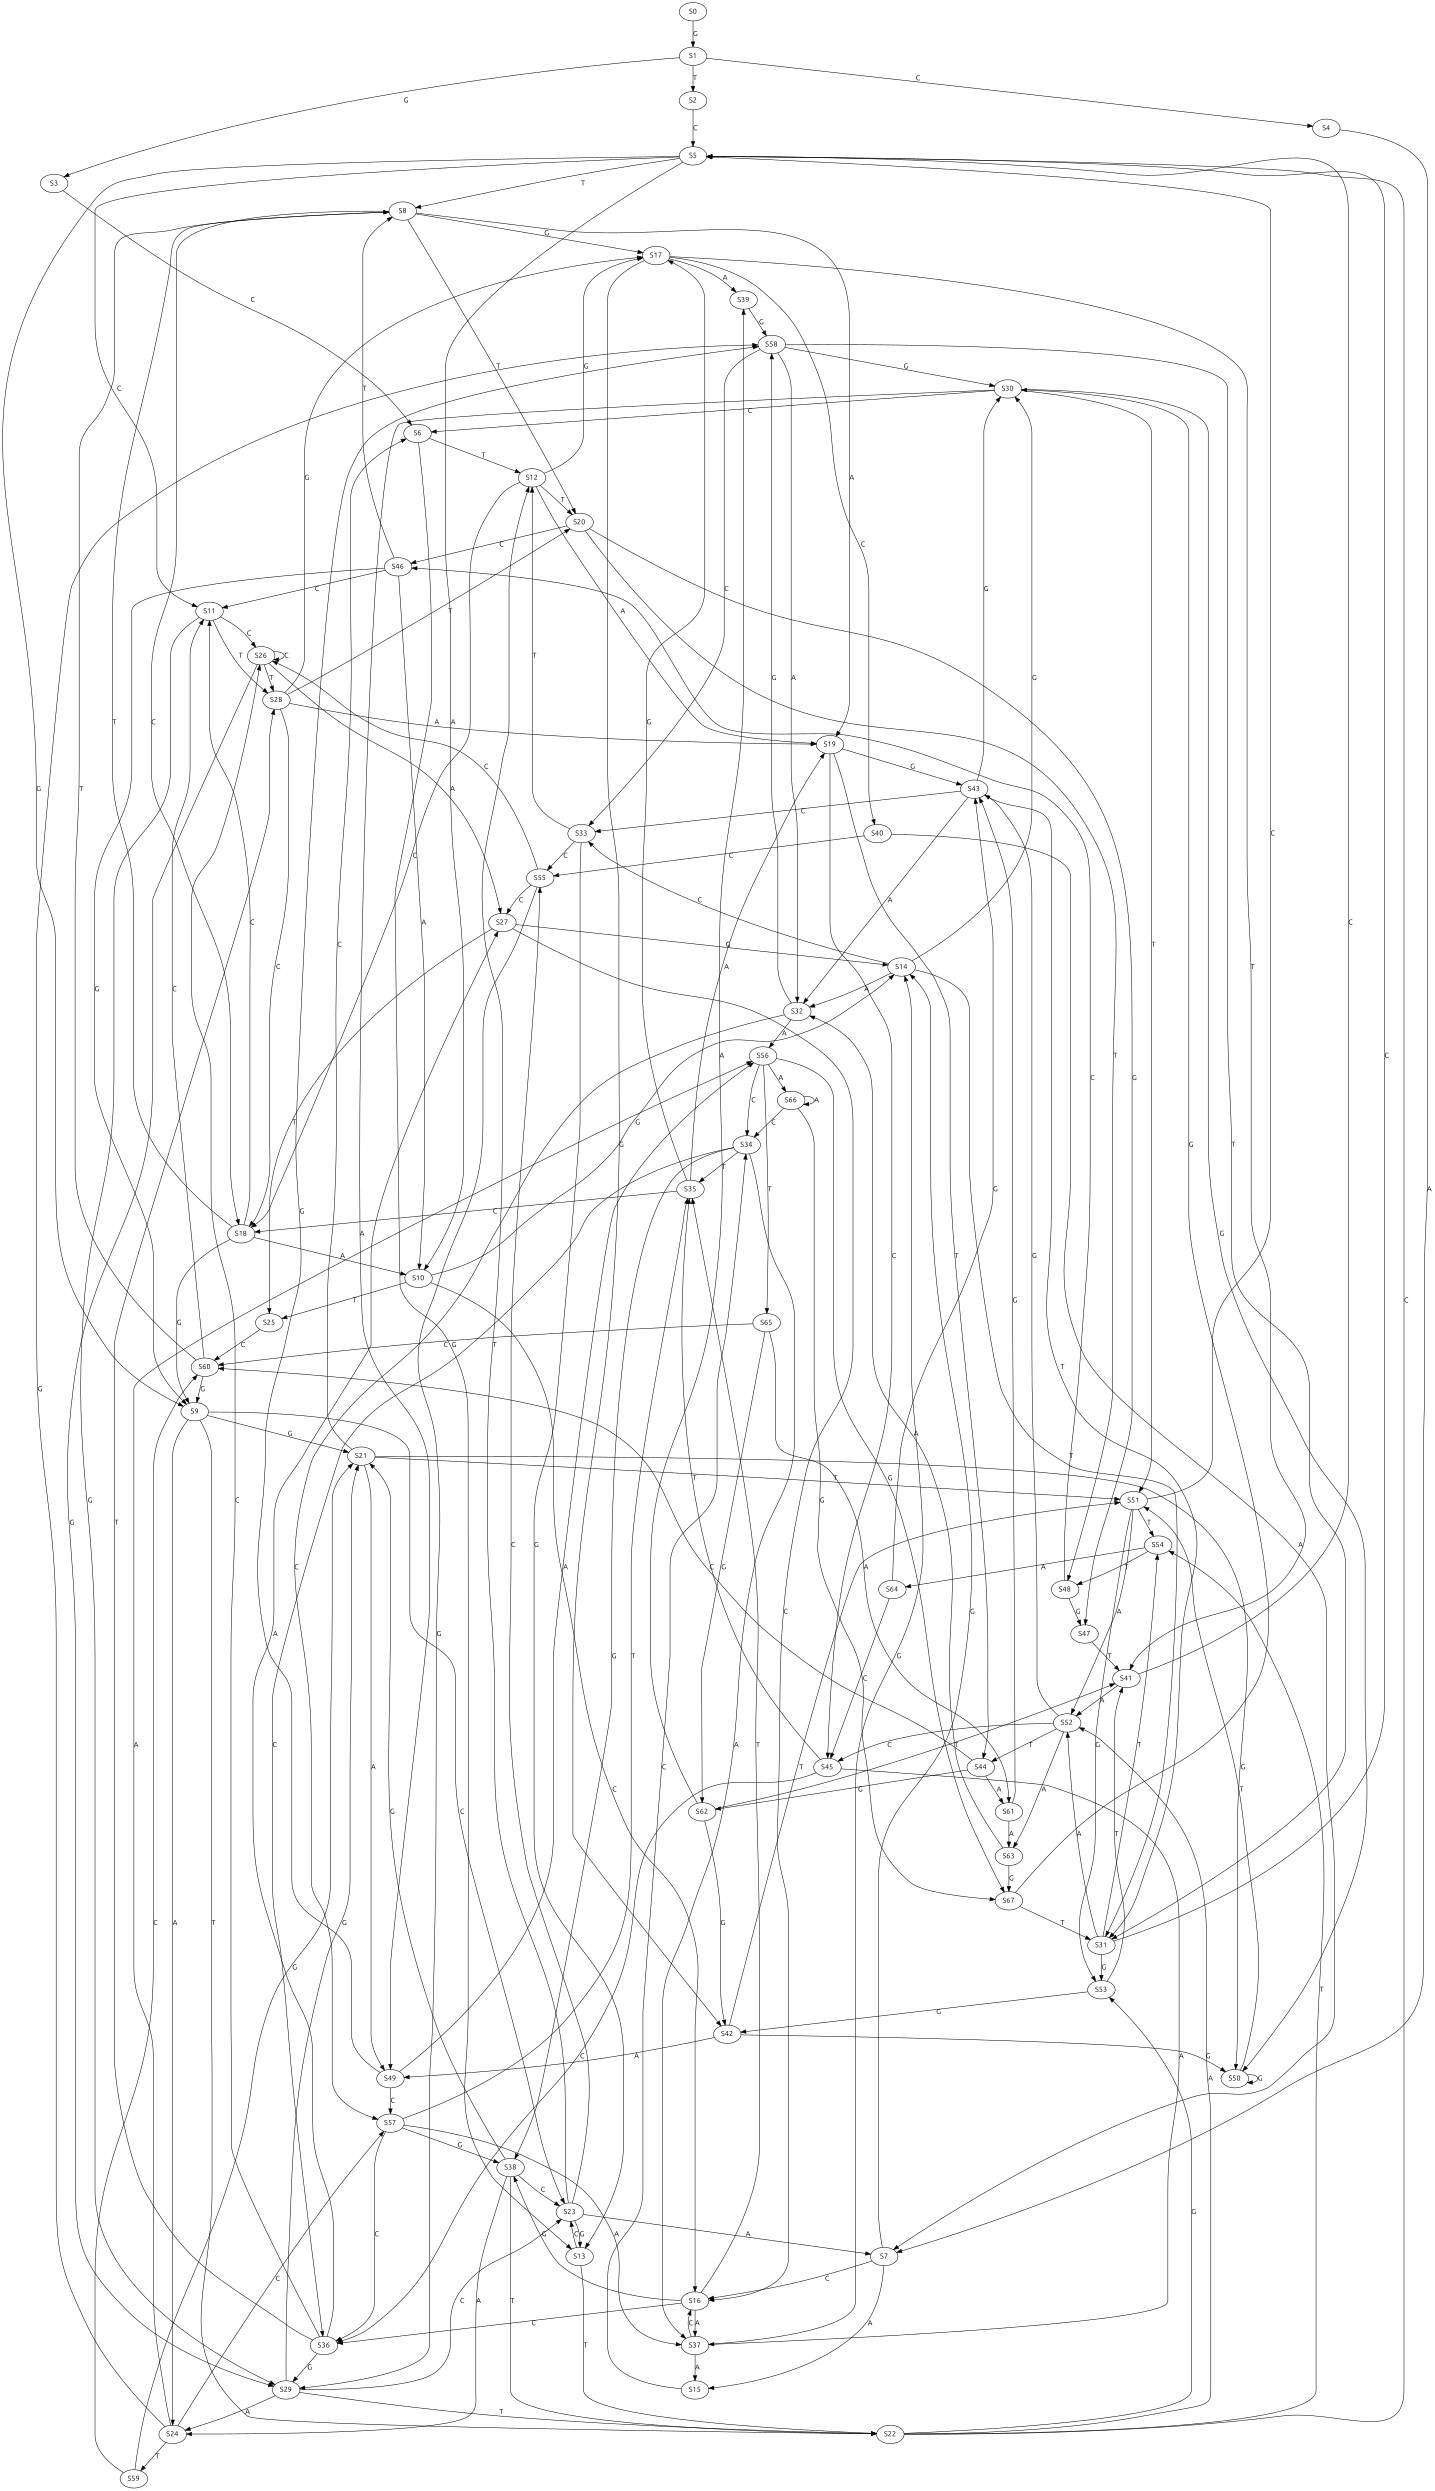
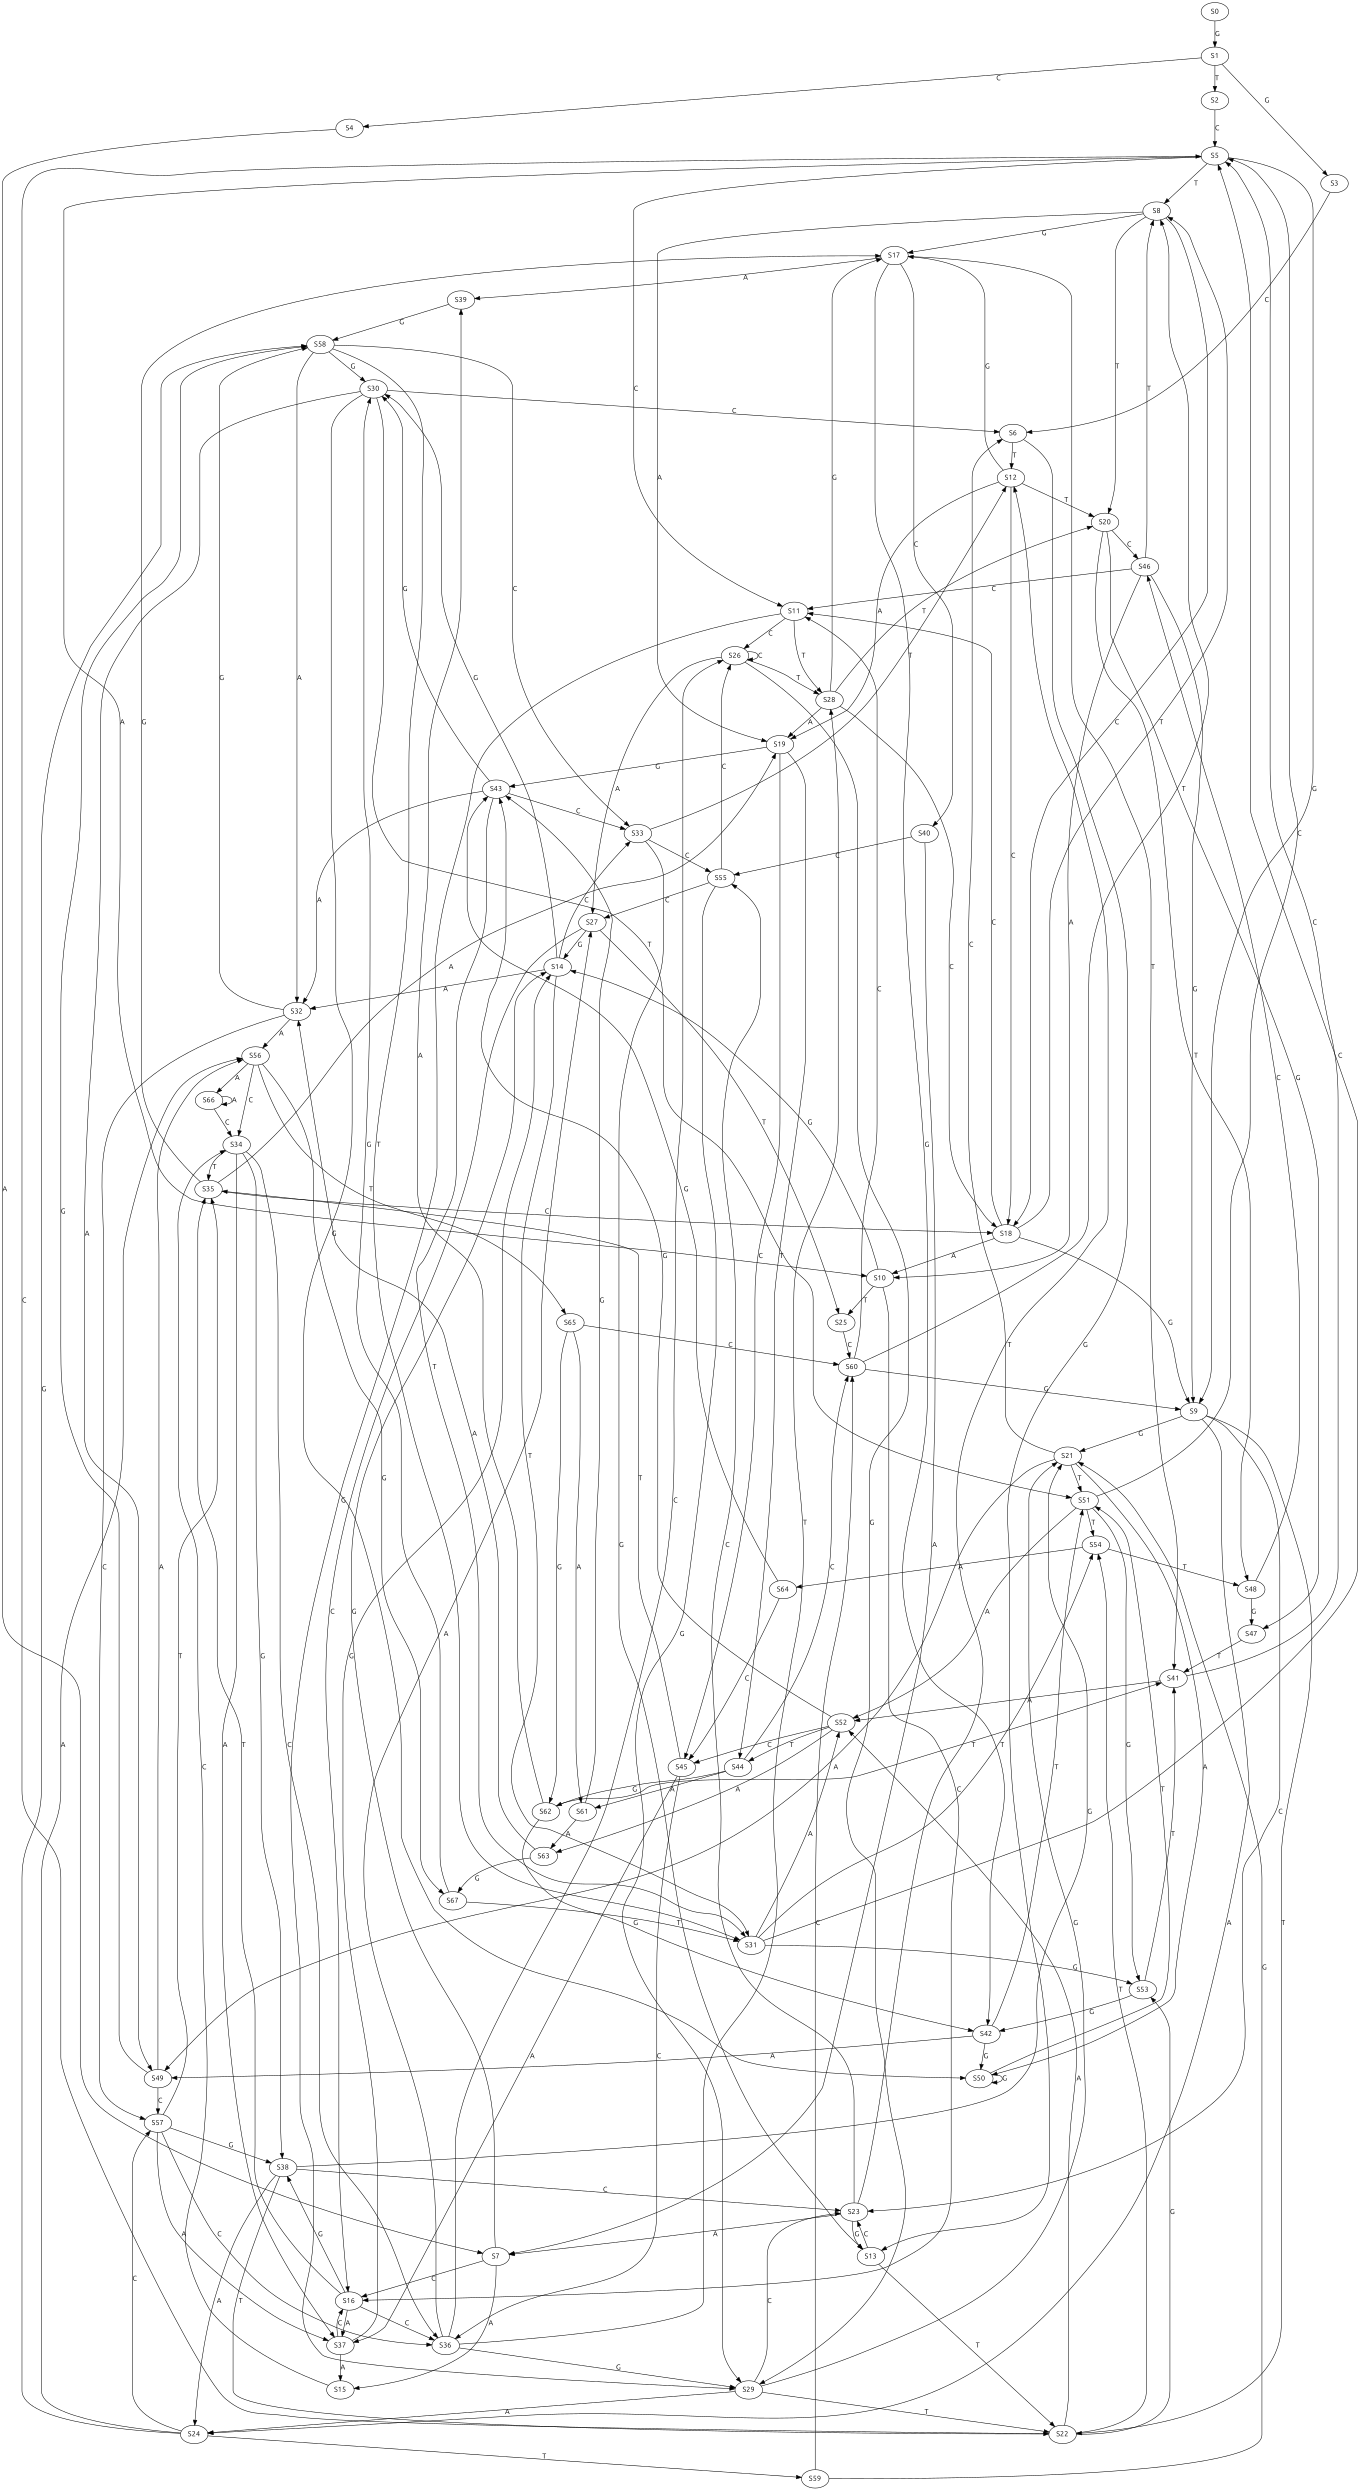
edge "S66" -> "S67": removed, label "G"
edge "S21" -> "S50": label "G" -> "A"
